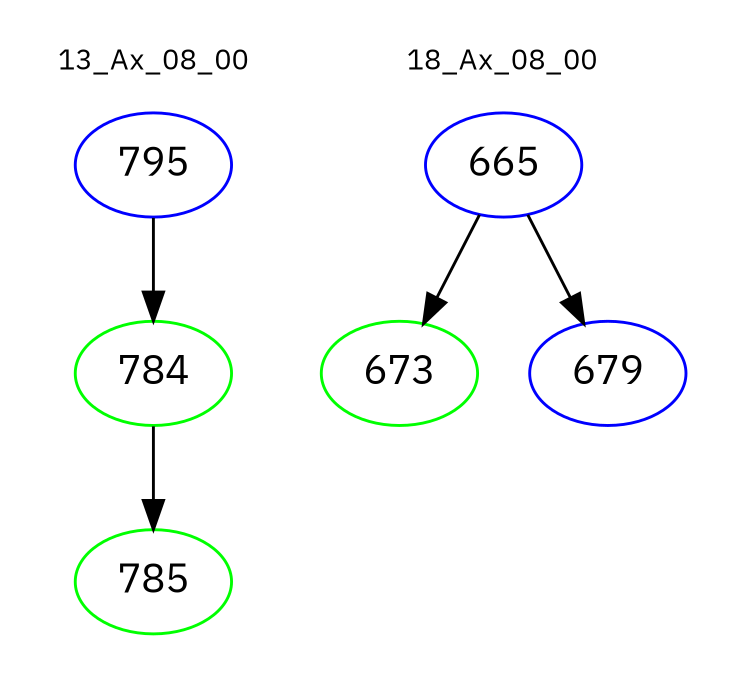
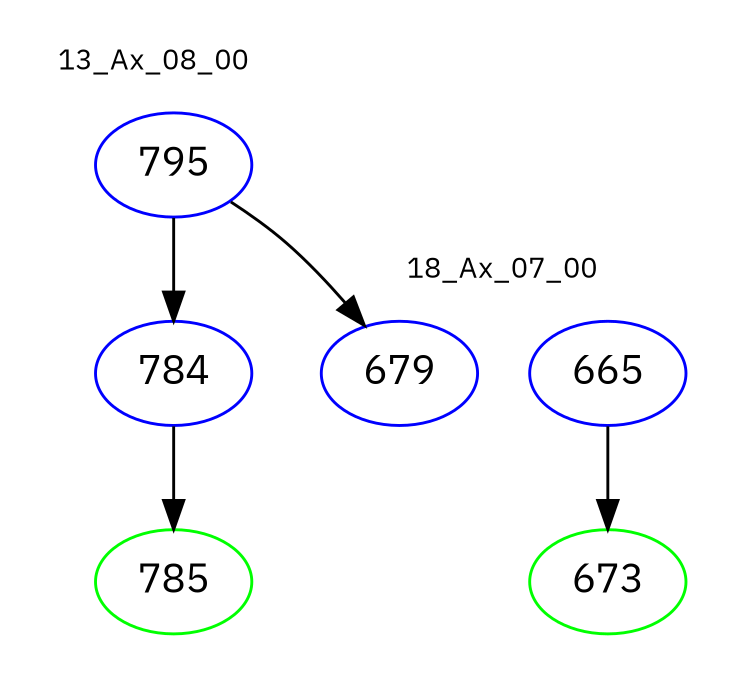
cluster "18_Ax_08_00": label "18_Ax_08_00" -> "18_Ax_07_00"
edge "665" -> "679": now "795" -> "679"
node "784": color green -> blue
